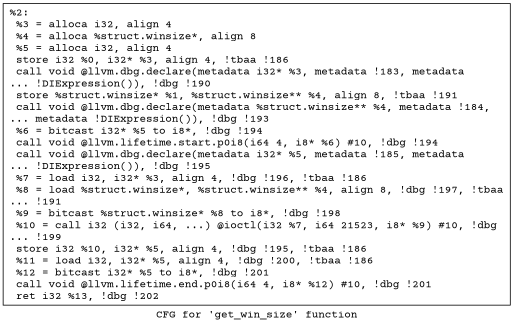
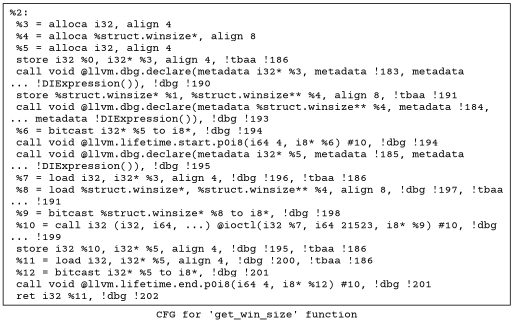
node "%2:": text "ret i32 %13, !dbg !202" -> "ret i32 %11, !dbg !202"
